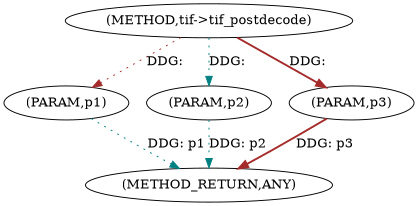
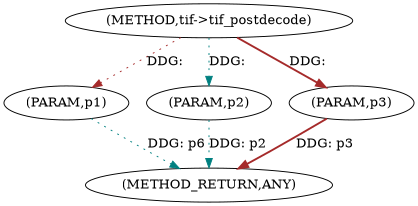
edge "(PARAM,p1)" -> "(METHOD_RETURN,ANY)": label "DDG: p1" -> "DDG: p6"
